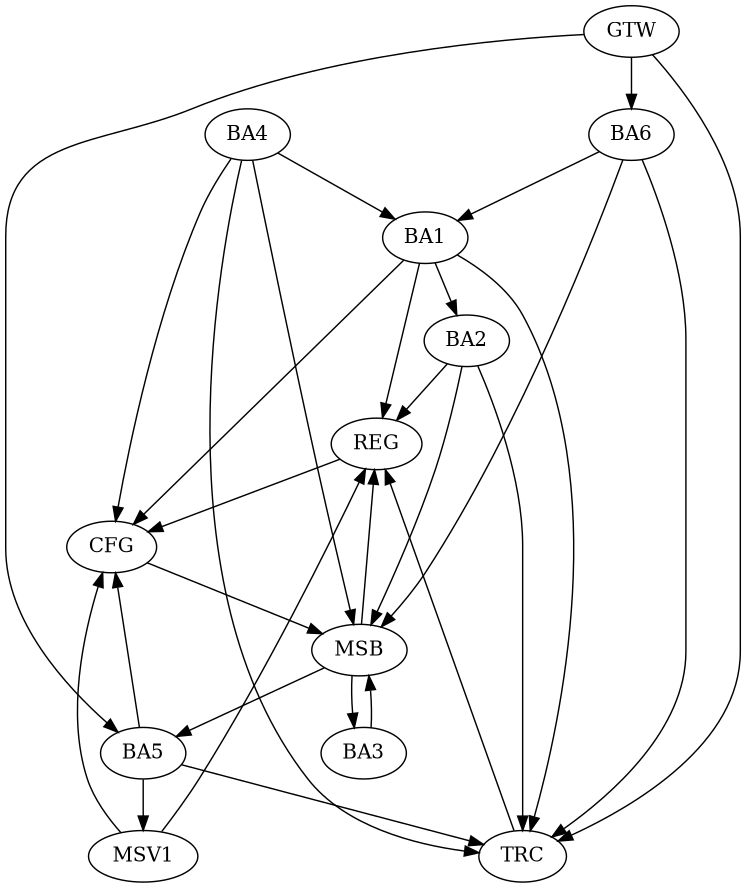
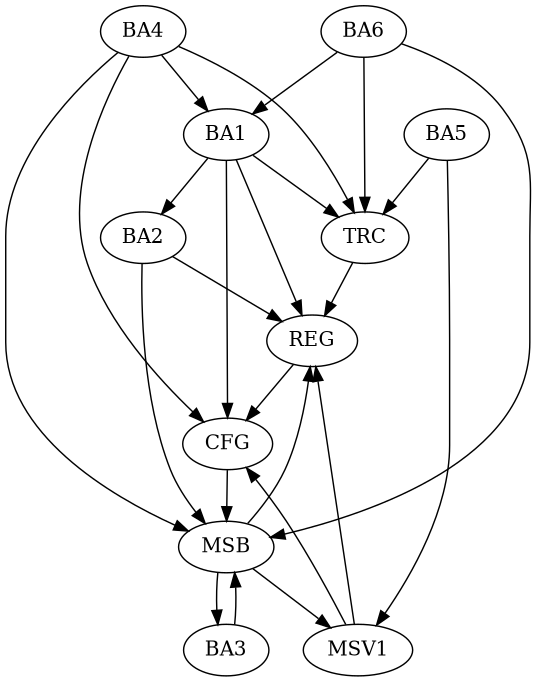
node "GTW": removed
edge "BA2" -> "TRC": removed
edge "BA5" -> "CFG": removed
edge "MSB" -> "BA5": now "MSB" -> "MSV1"
